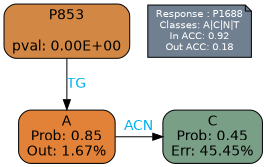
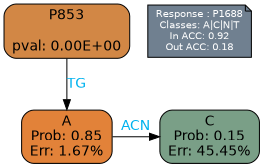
node "A Prob: 0.85 Out: 1.67%": label "A Prob: 0.85 Out: 1.67%" -> "A Prob: 0.85 Err: 1.67%"
node "C Prob: 0.45 Err: 45.45%": label "C Prob: 0.45 Err: 45.45%" -> "C Prob: 0.15 Err: 45.45%"
